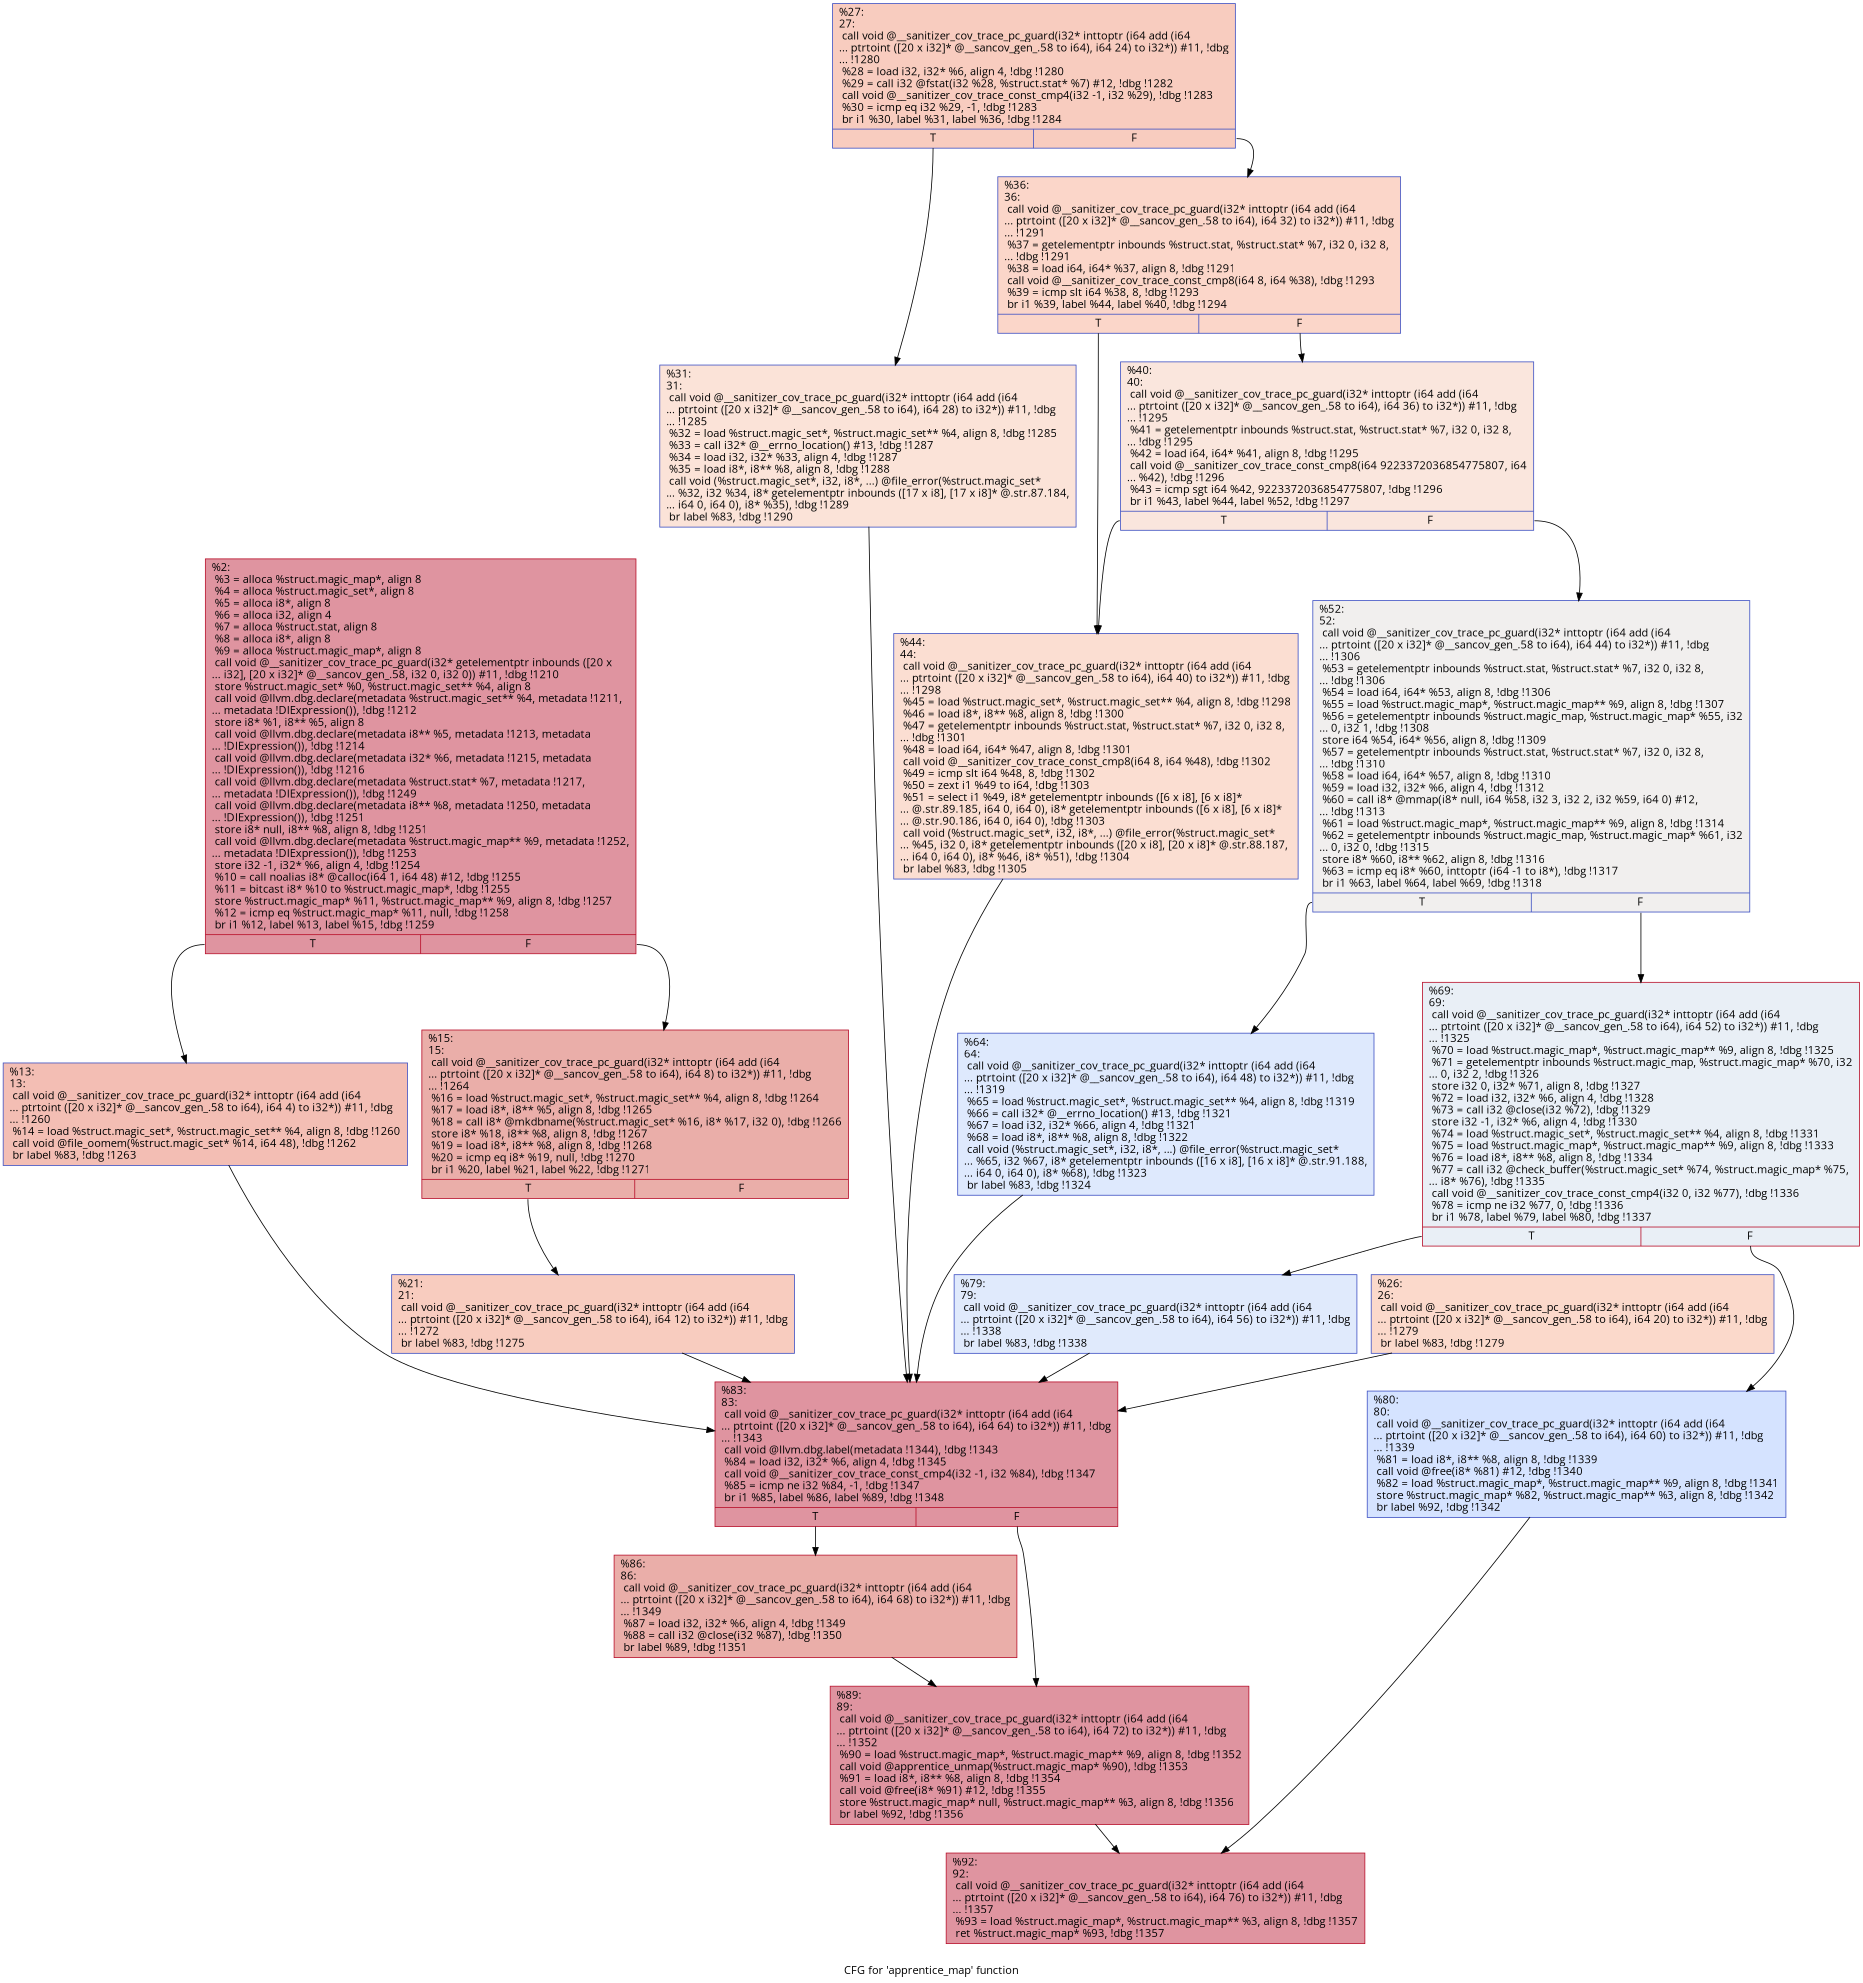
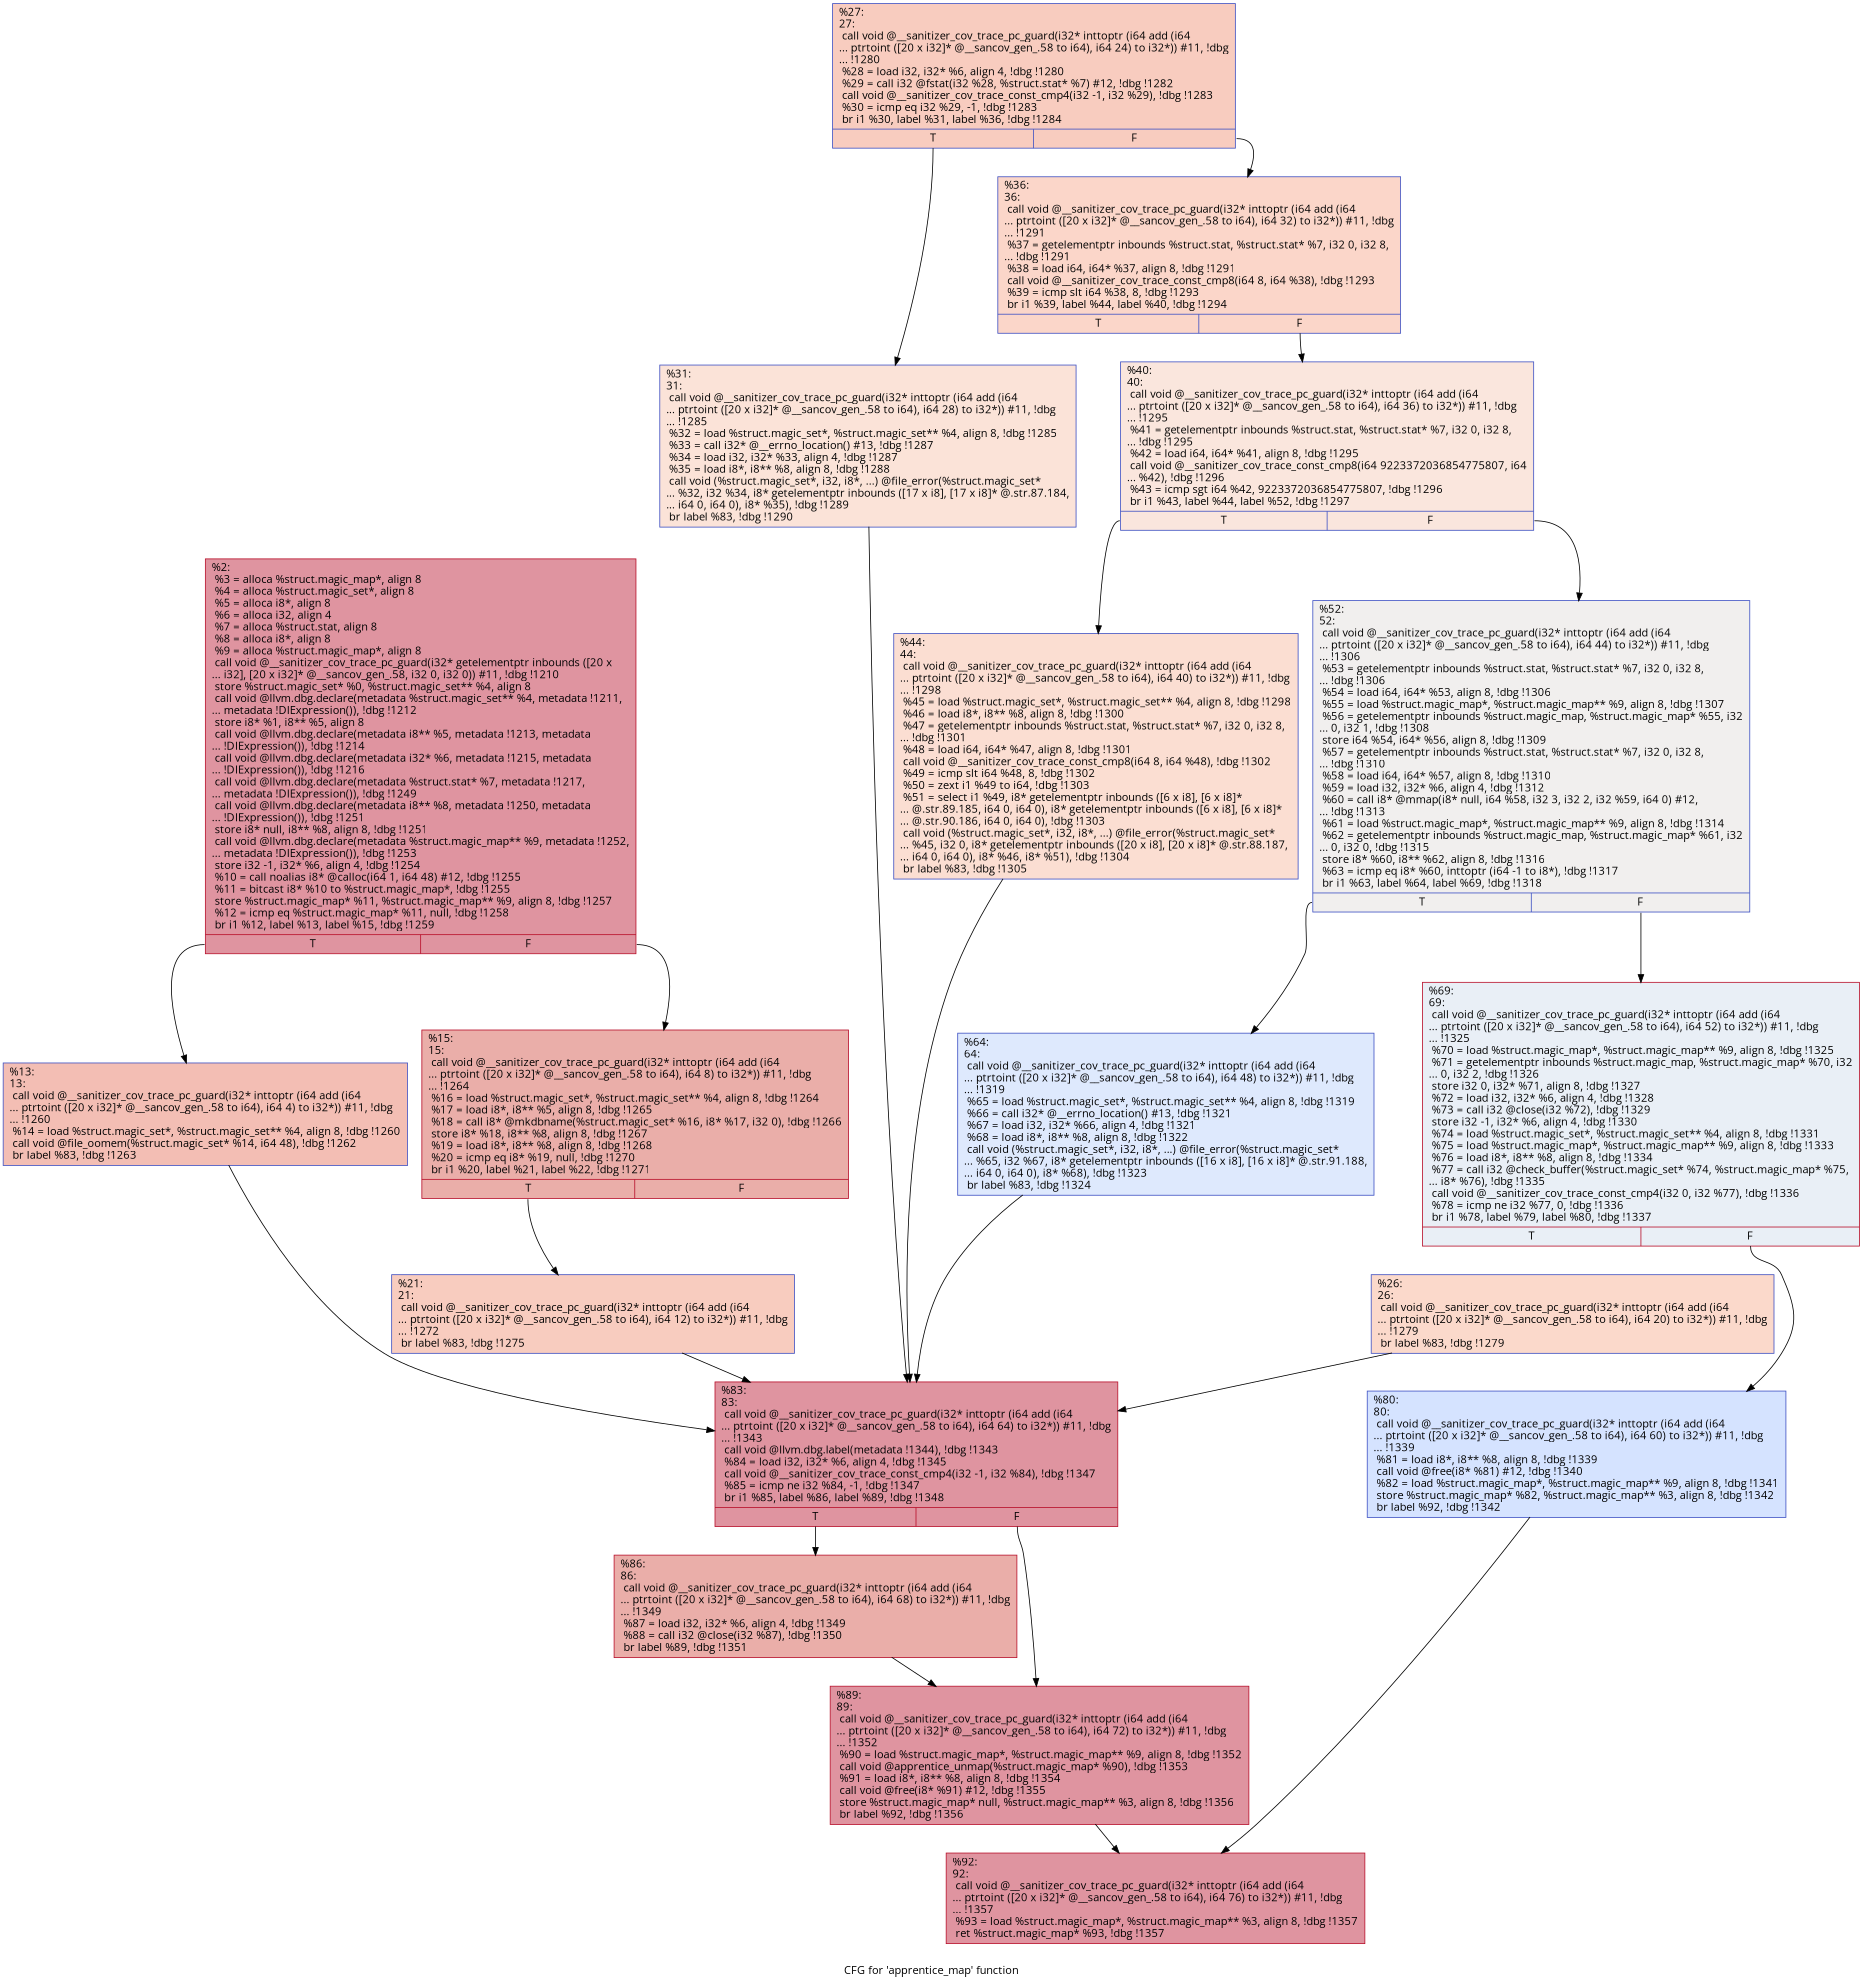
edge "%36:" -> "%44:": removed
node "%79:": removed
